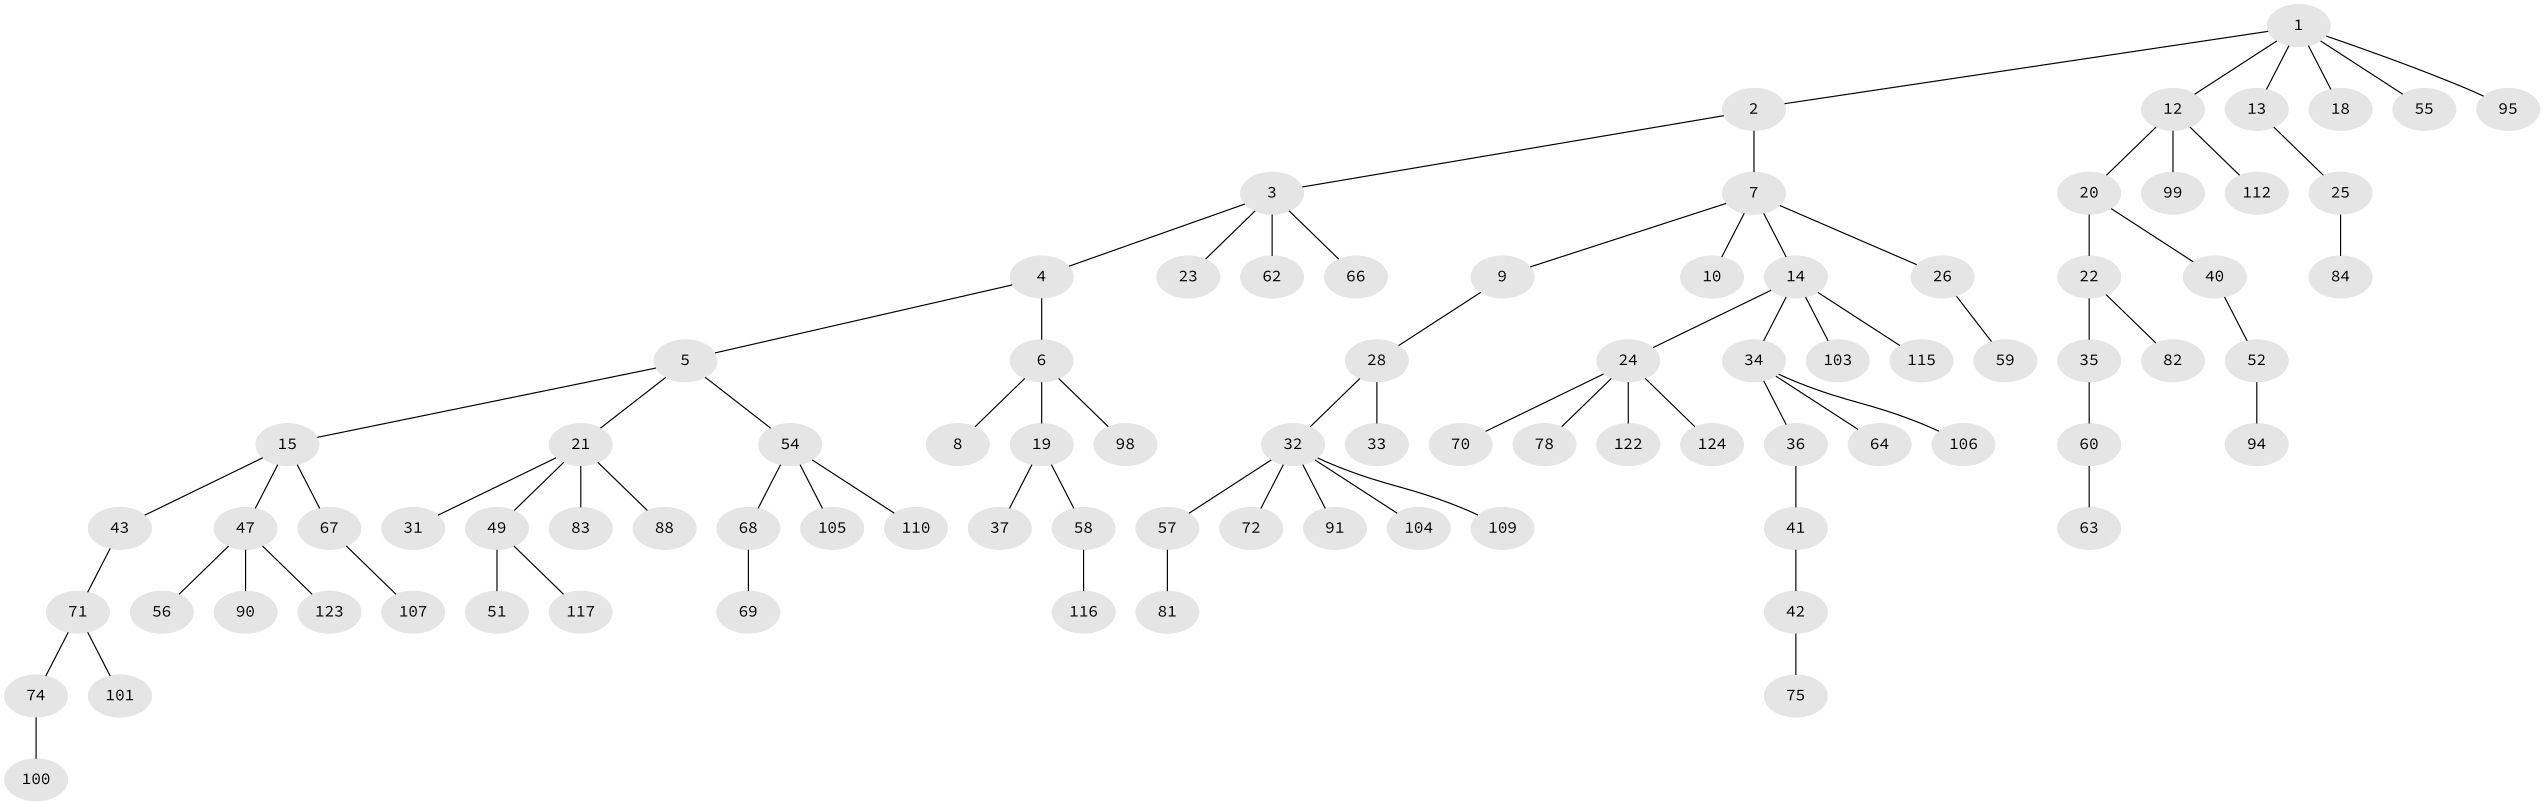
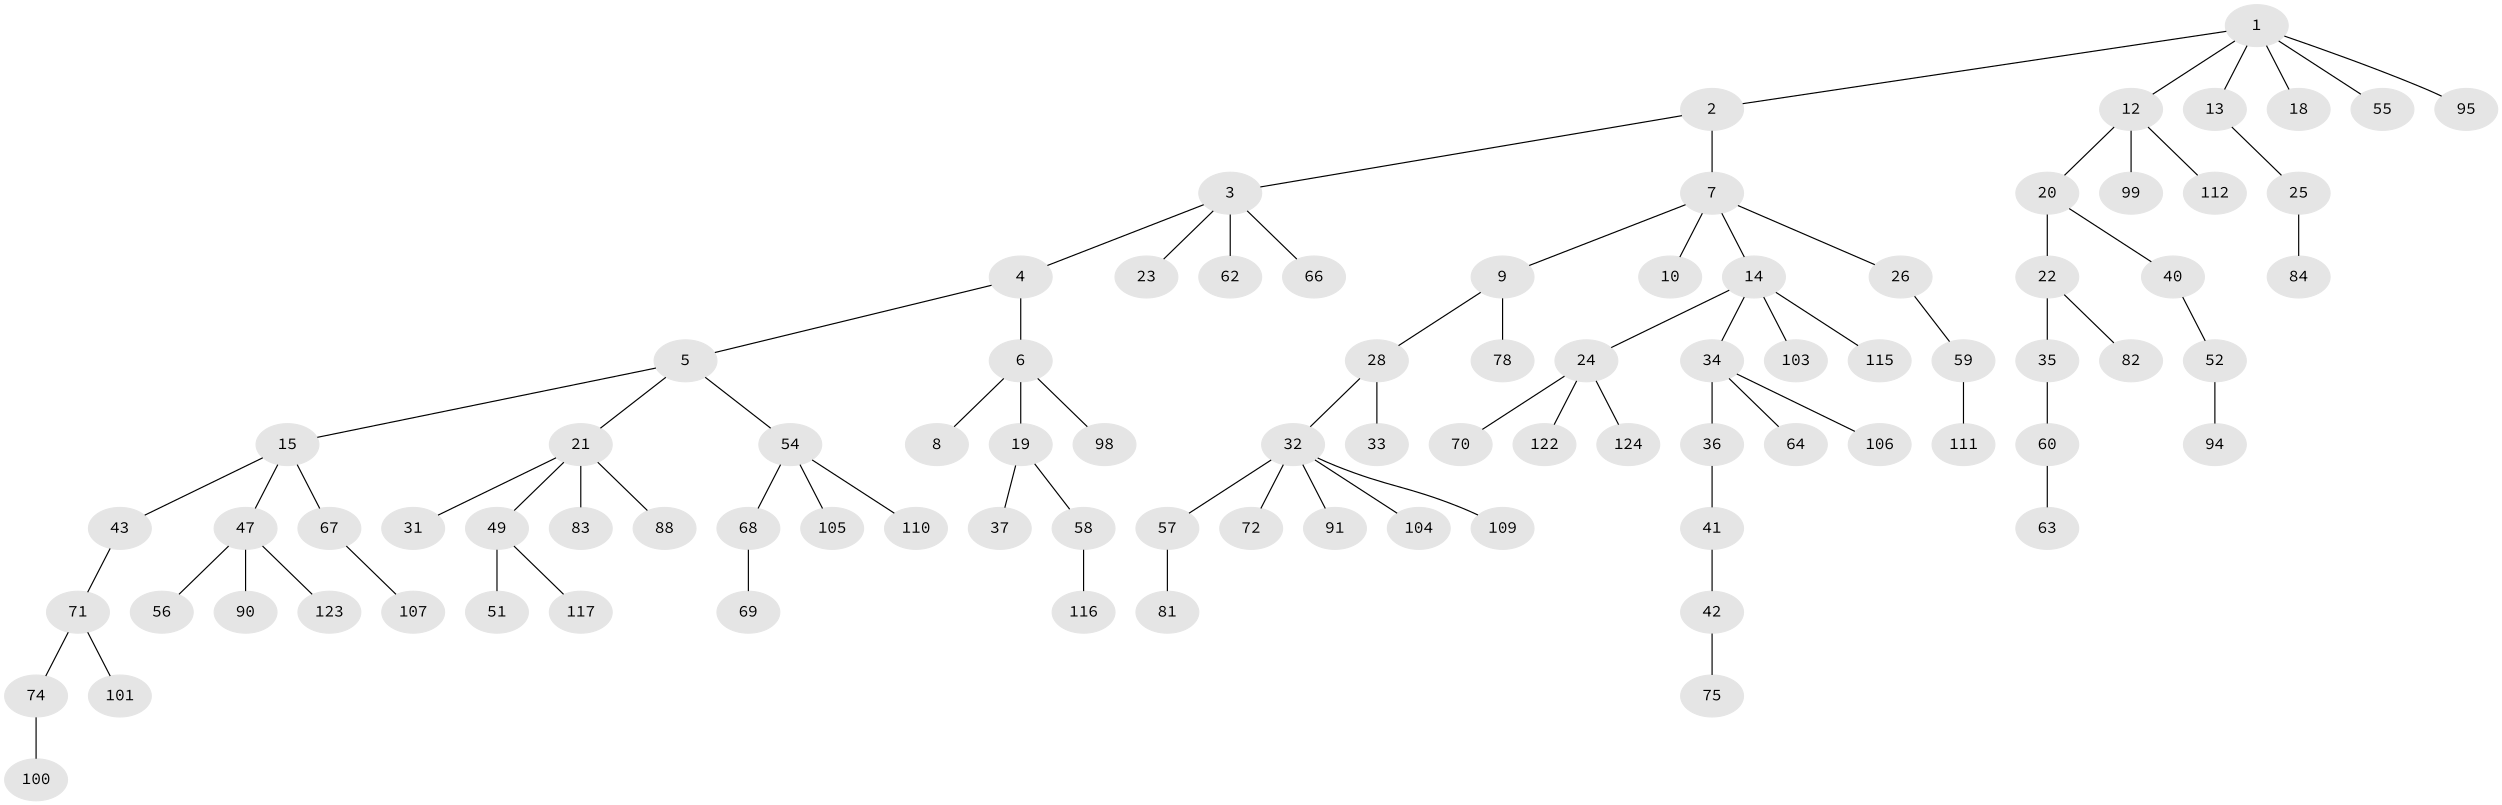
edge "24" -- "78": now "9" -- "78"
node "111": added
